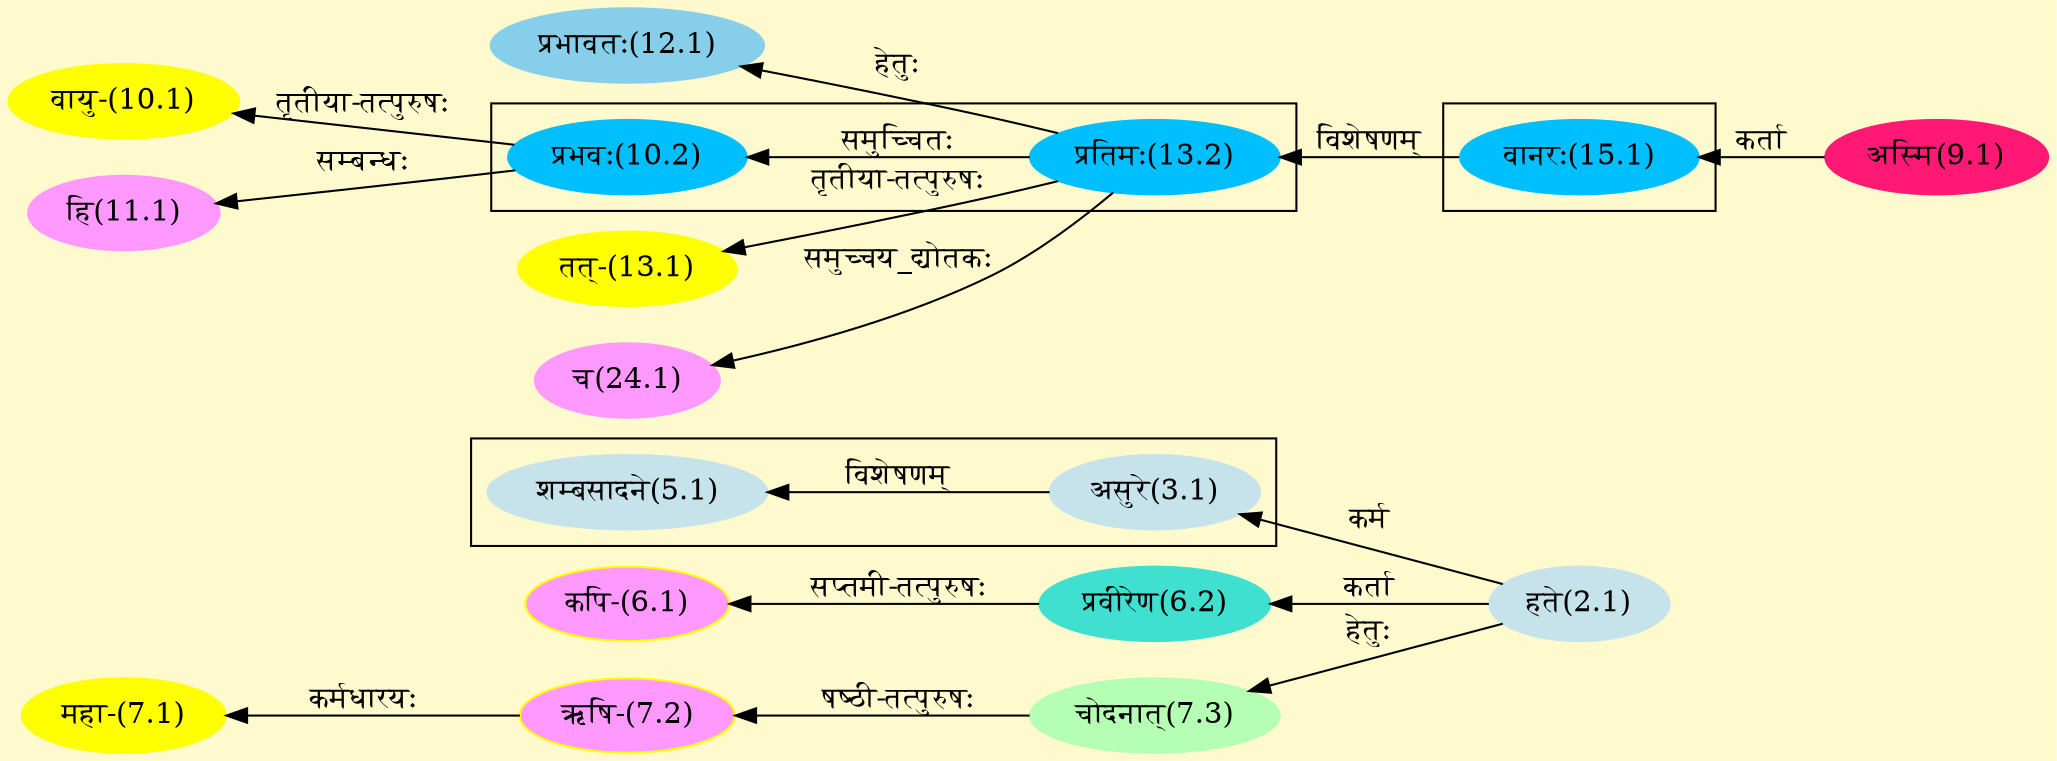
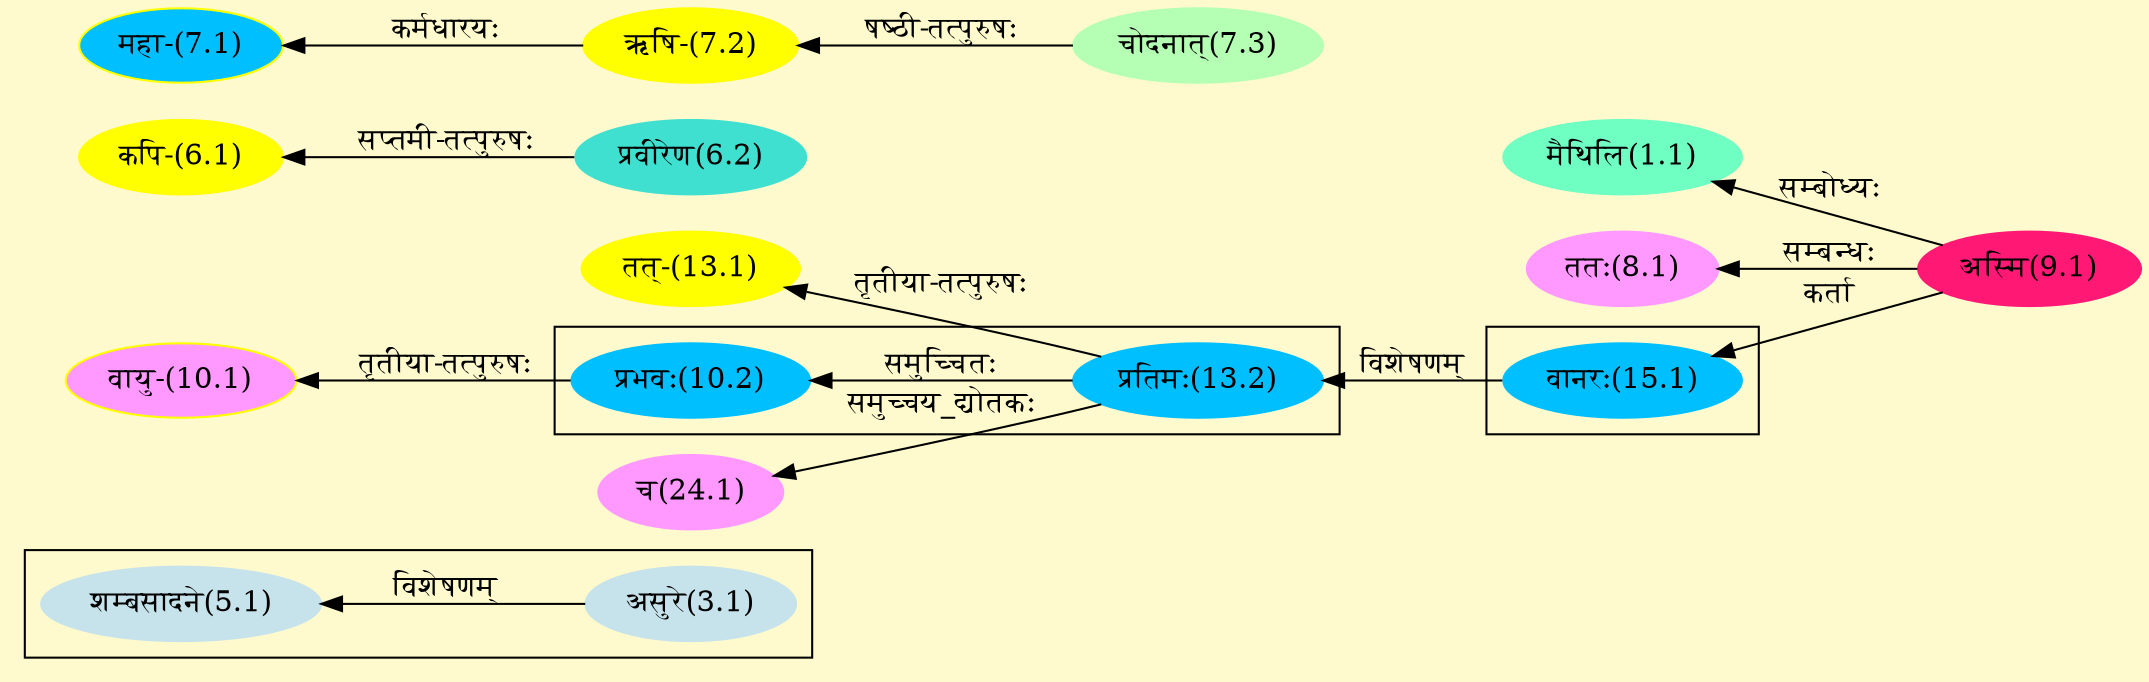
node "प्रभावतः(12.1)": removed
node "वायु-(10.1)": fillcolor #ffff00 -> #ff99ff
node "मैथिलि(1.1)": added
node "हि(11.1)": removed
node "ततः(8.1)": added
node "कपि-(6.1)": fillcolor #ff99ff -> #ffff00
node "हते(2.1)": removed
node "महा-(7.1)": fillcolor #ffff00 -> #00bfff
node "ऋषि-(7.2)": fillcolor #ff99ff -> #ffff00
